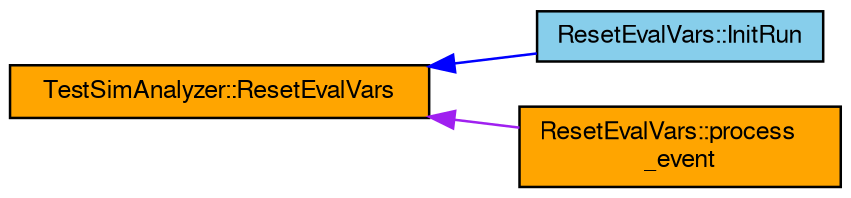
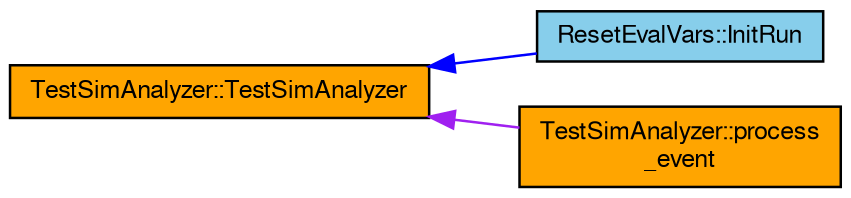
node "TestSimAnalyzer::ResetEvalVars": label "TestSimAnalyzer::ResetEvalVars" -> "TestSimAnalyzer::TestSimAnalyzer"
node "ResetEvalVars::process _event": label "ResetEvalVars::process _event" -> "TestSimAnalyzer::process _event"
